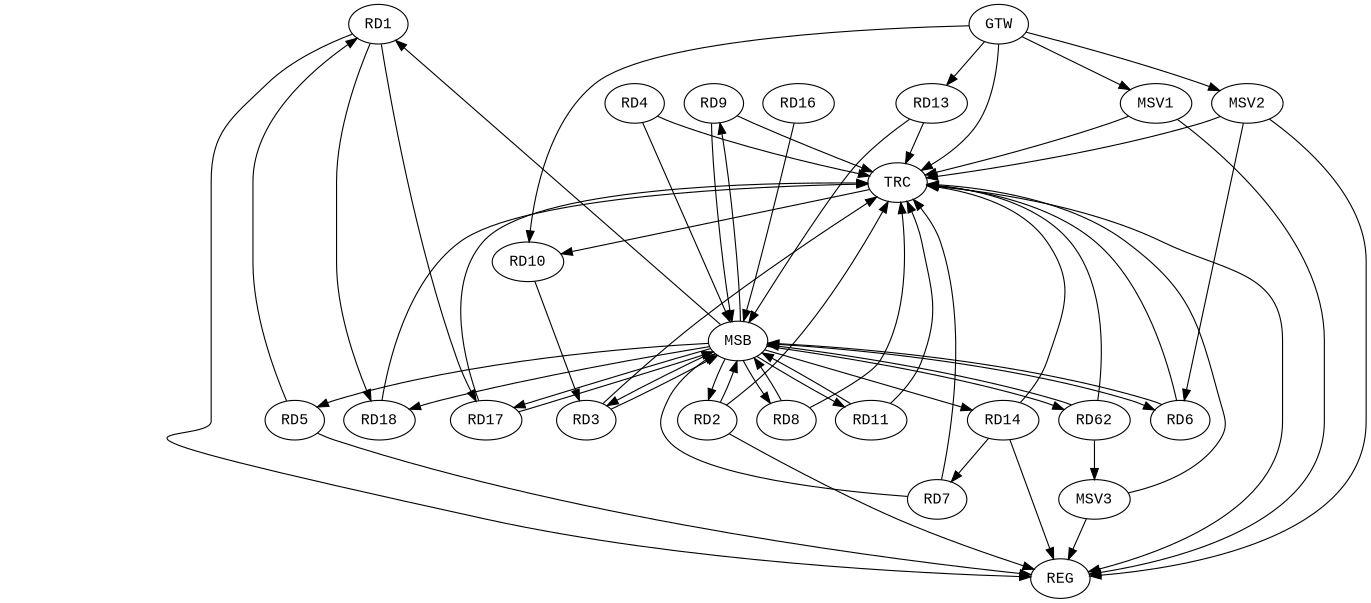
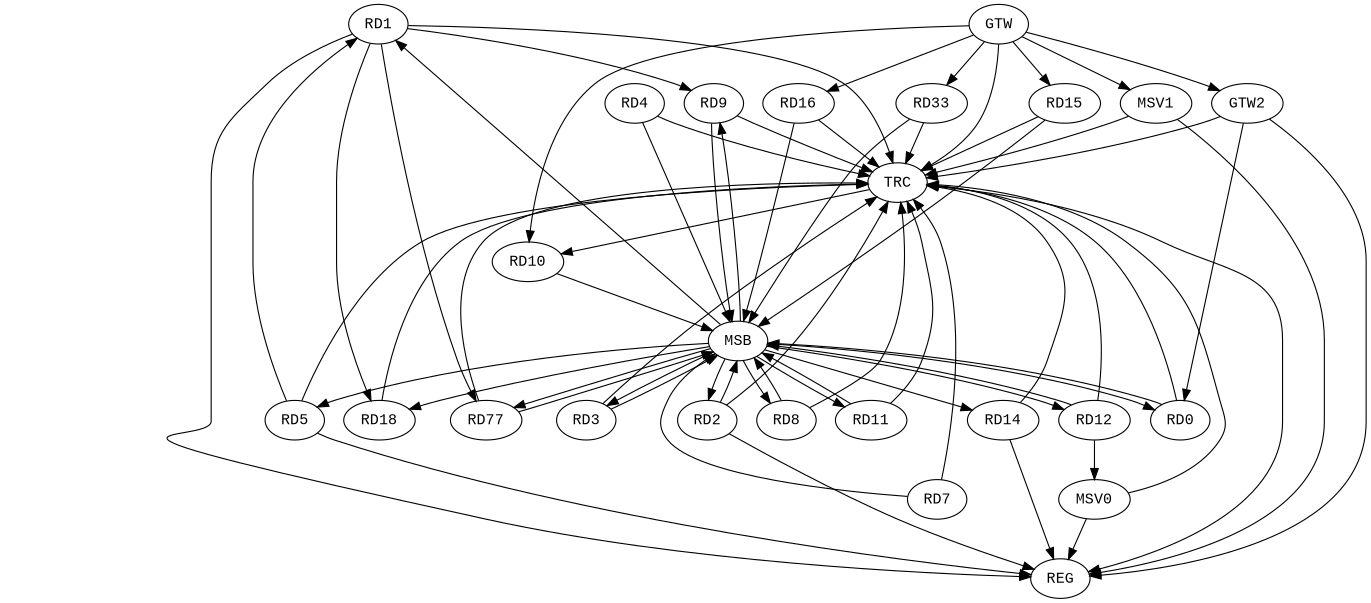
edge "RD1" -> "TRC": added
edge "RD1" -> "RD9": added
edge "GTW" -> "RD16": added
node "RD13": label "RD13" -> "RD33"
node "RD15": added
node "MSV2": label "MSV2" -> "GTW2"
edge "RD16" -> "TRC": added
edge "RD5" -> "TRC": added
edge "RD10" -> "RD3": now "RD10" -> "MSB"
node "RD17": label "RD17" -> "RD77"
node "RD62": label "RD62" -> "RD12"
node "RD6": label "RD6" -> "RD0"
edge "RD14" -> "RD7": removed
node "MSV3": label "MSV3" -> "MSV0"
